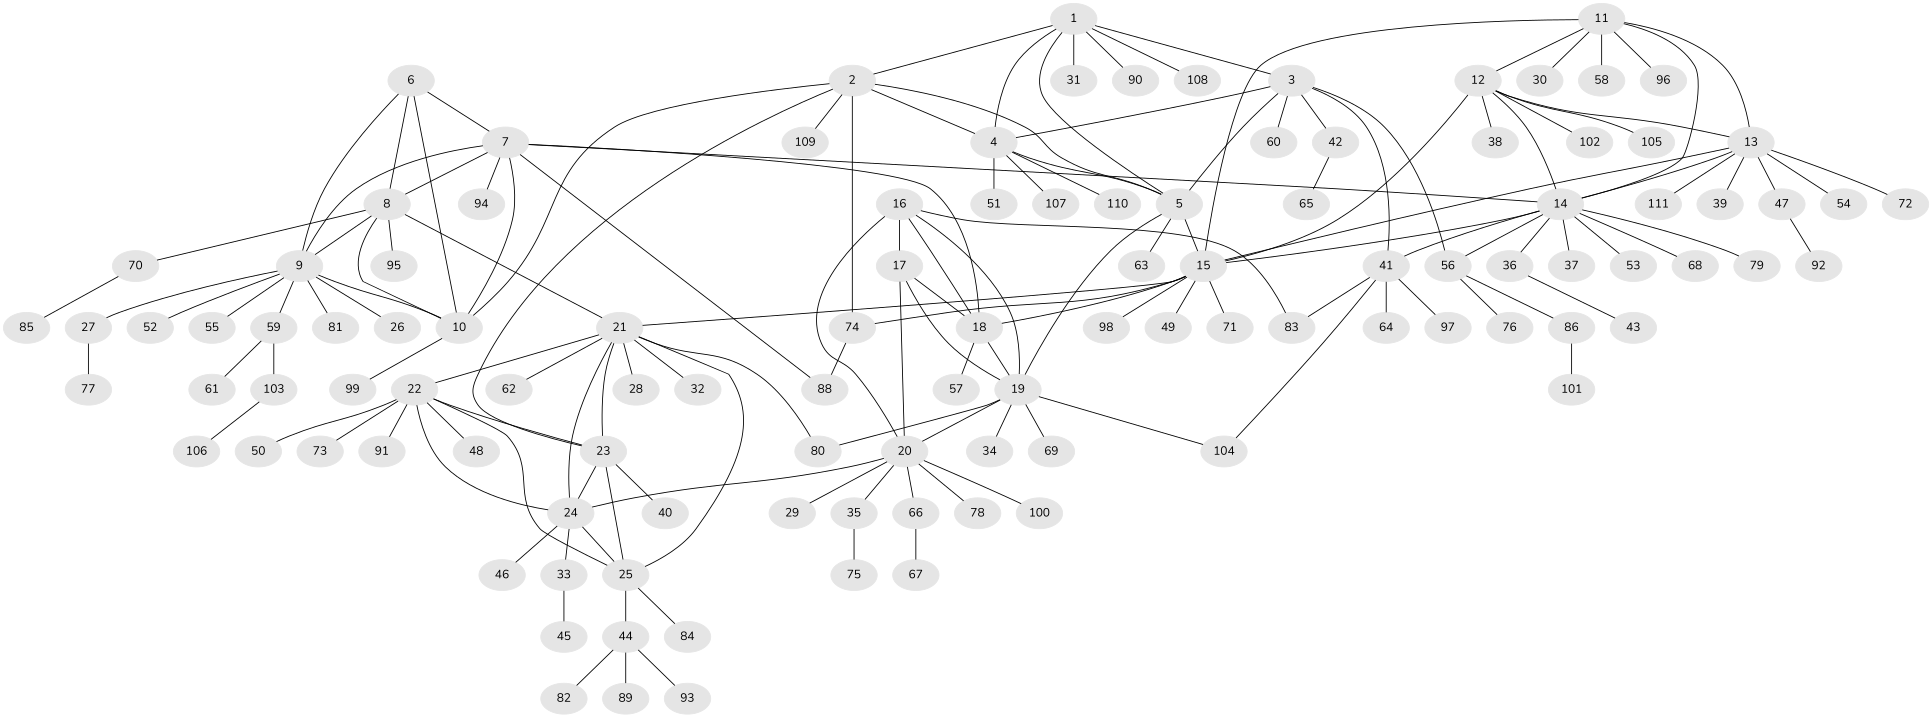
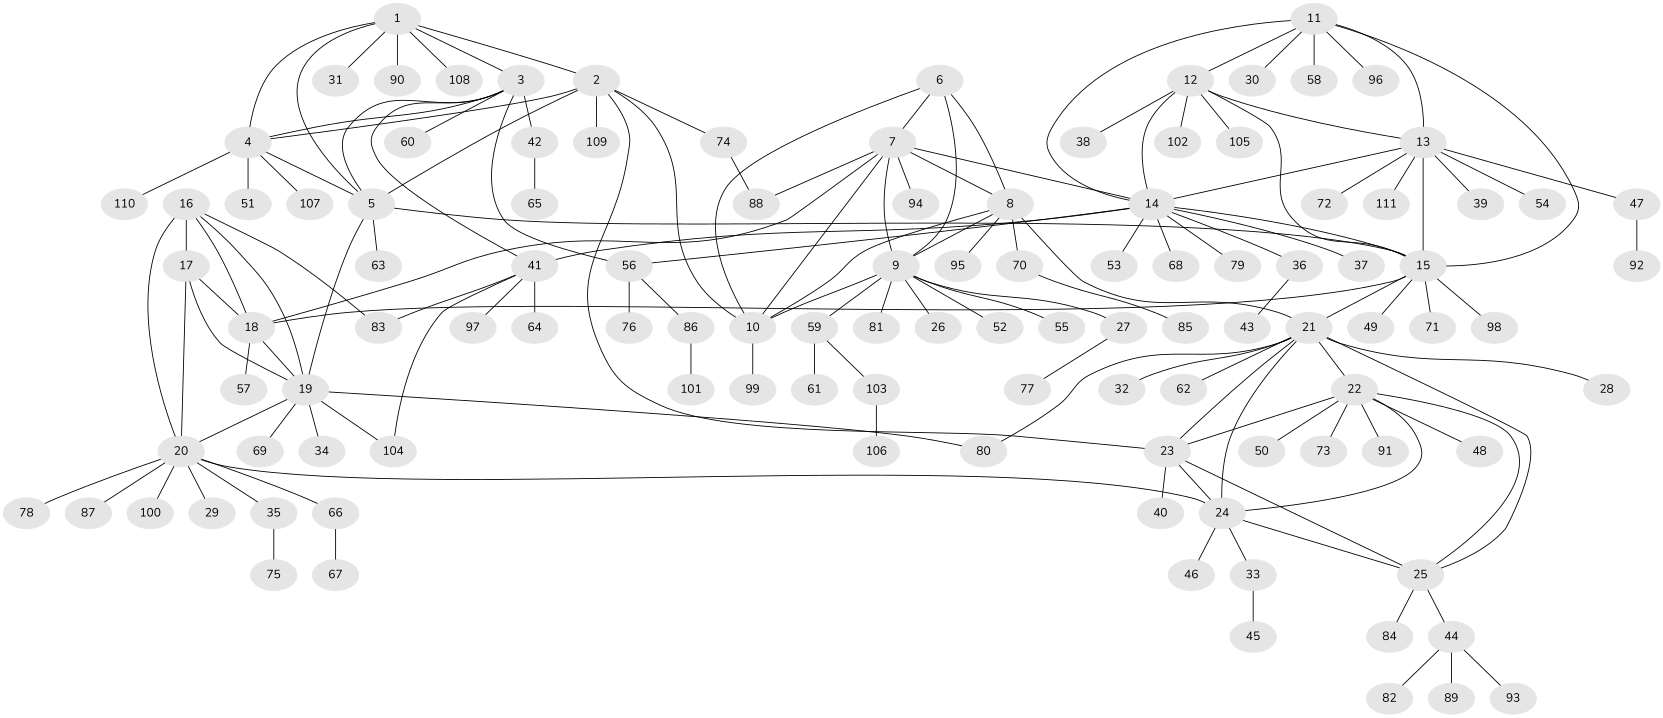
edge "15" -- "74": removed
node "87": added
